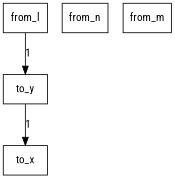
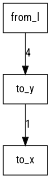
node "from_n": removed
node "from_m": removed
edge "from_l" -> "to_y": label "1" -> "4"
